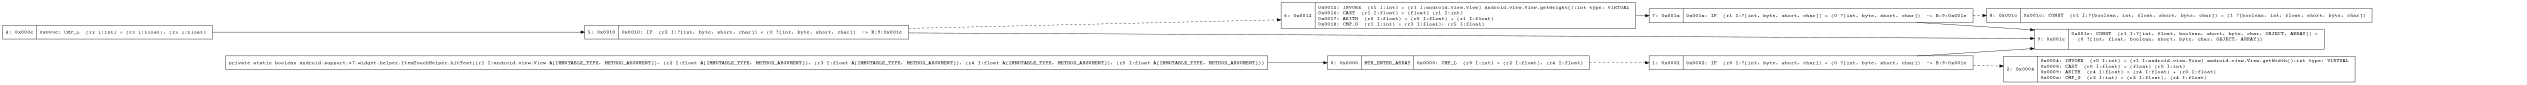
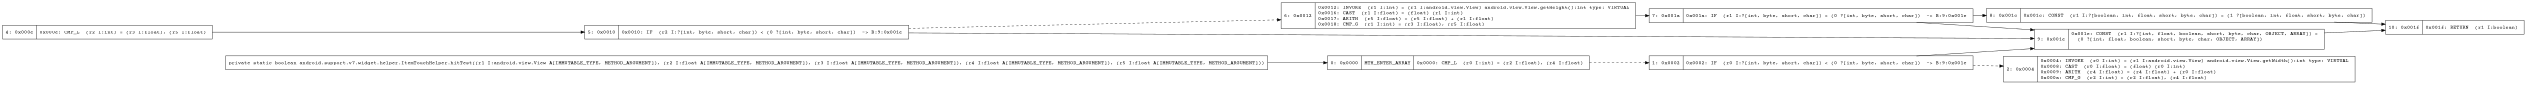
edge "7: 0x001a" -> "8: 0x001c": style dashed -> solid
node "10: 0x001f": added
